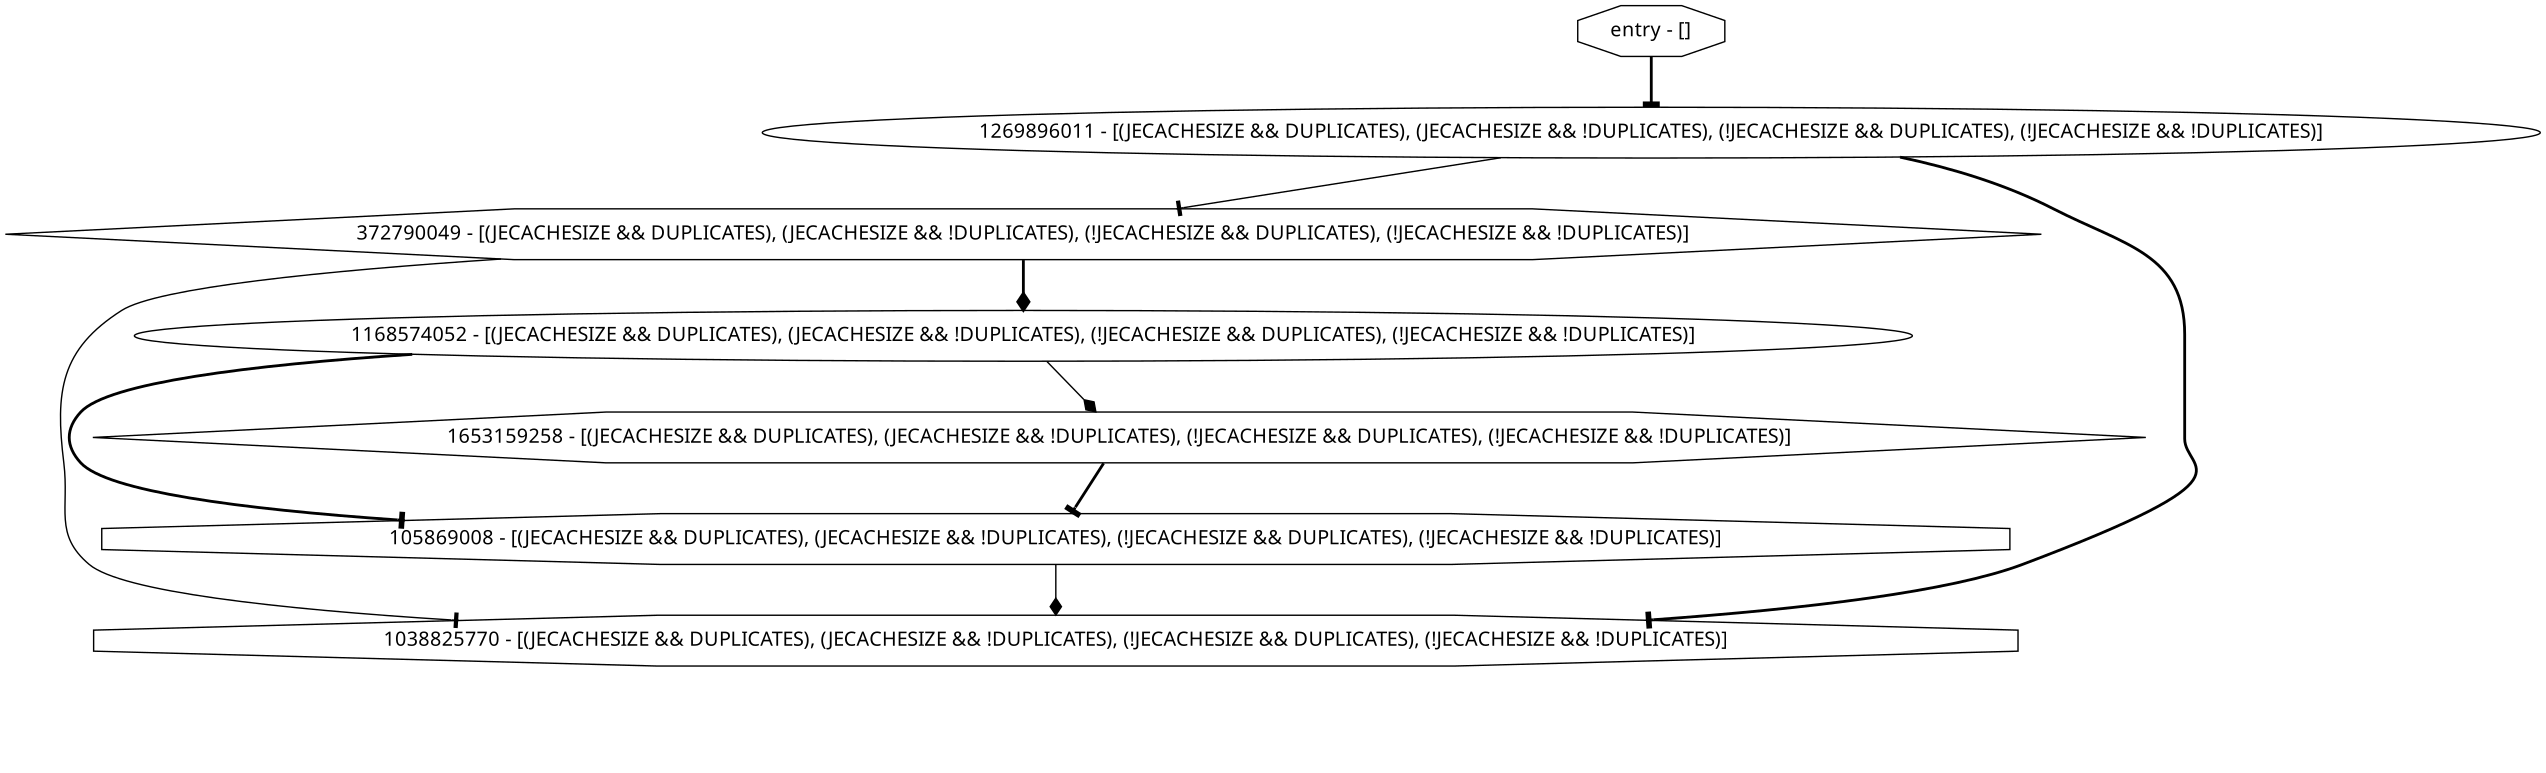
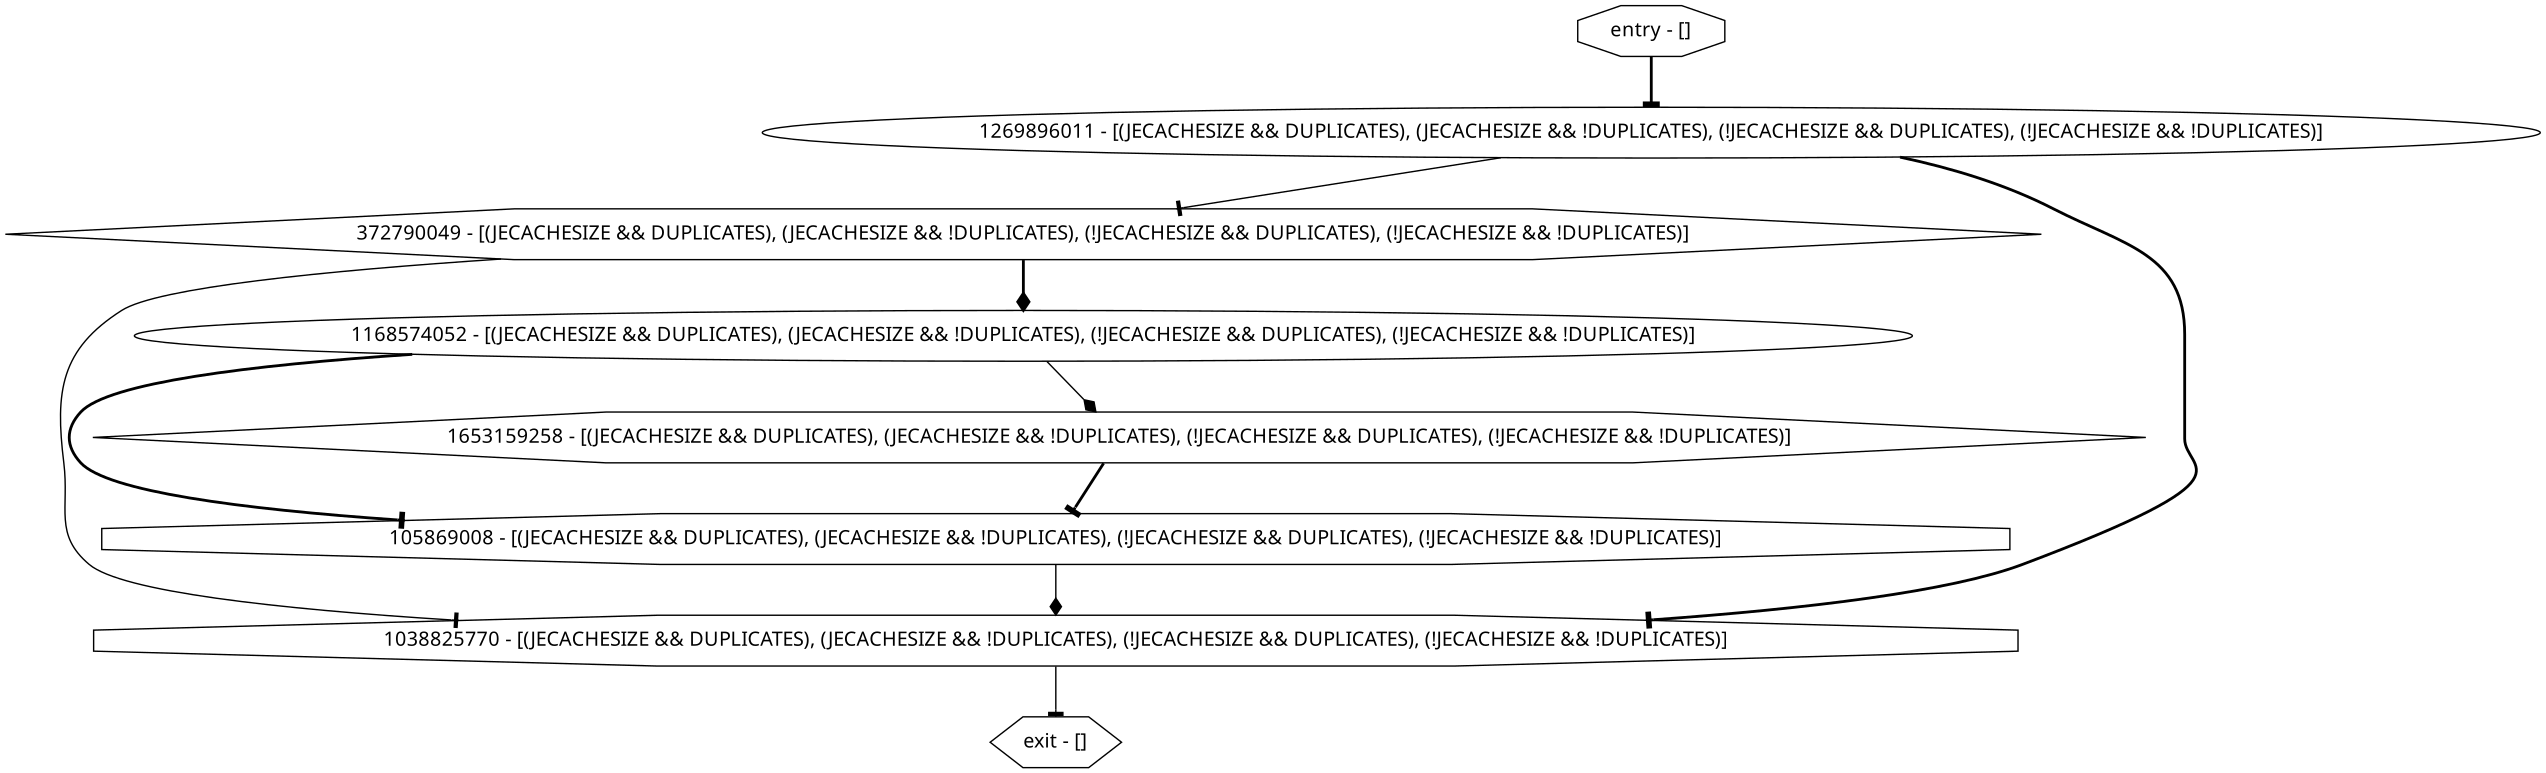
node "exit - []": added
